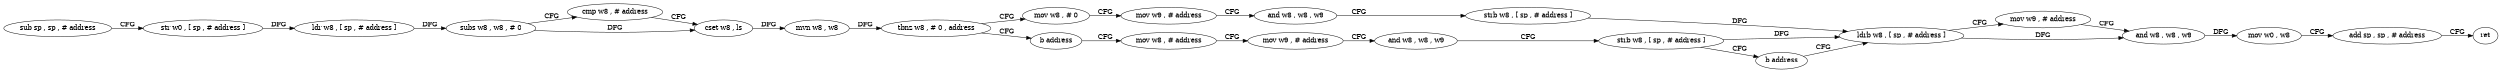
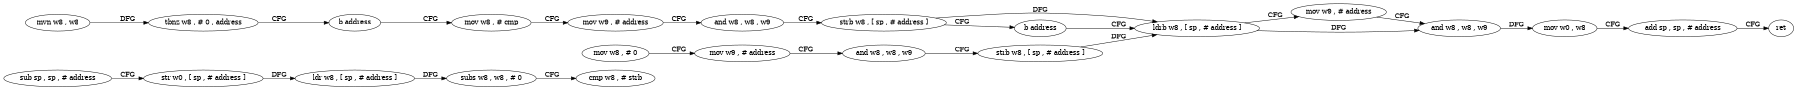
node "cmp w8 , # address": label "cmp w8 , # address" -> "cmp w8 , # strb"
edge "tbnz w8 , # 0 , address" -> "mov w8 , # 0": removed, label "CFG"
node "cset w8 , ls": removed
node "mov w8 , # address": label "mov w8 , # address" -> "mov w8 , # cmp"
